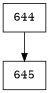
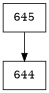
edge "644" -> "645": reversed
